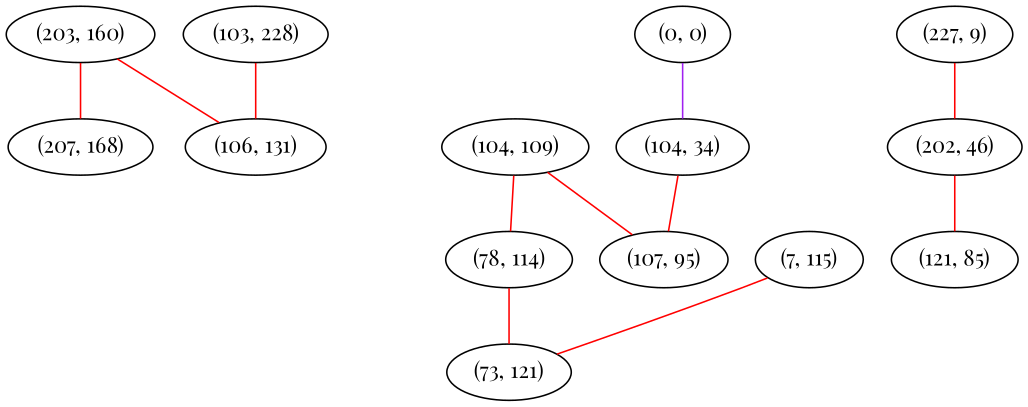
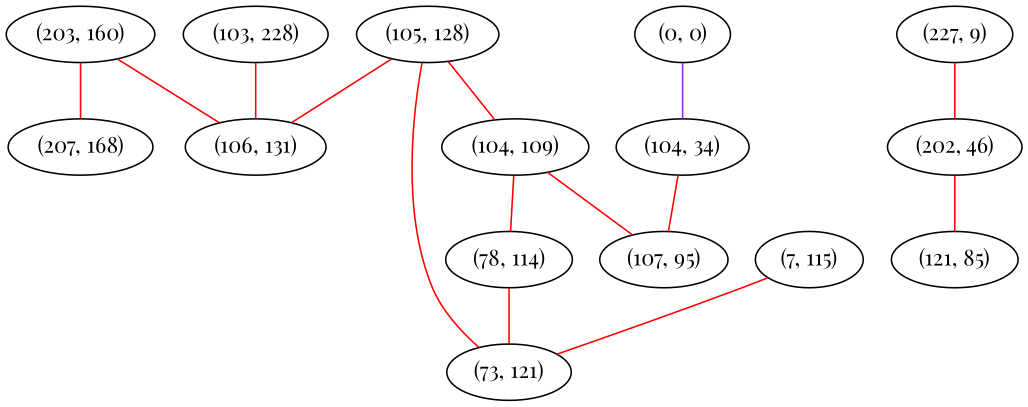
node "(105, 128)": added
